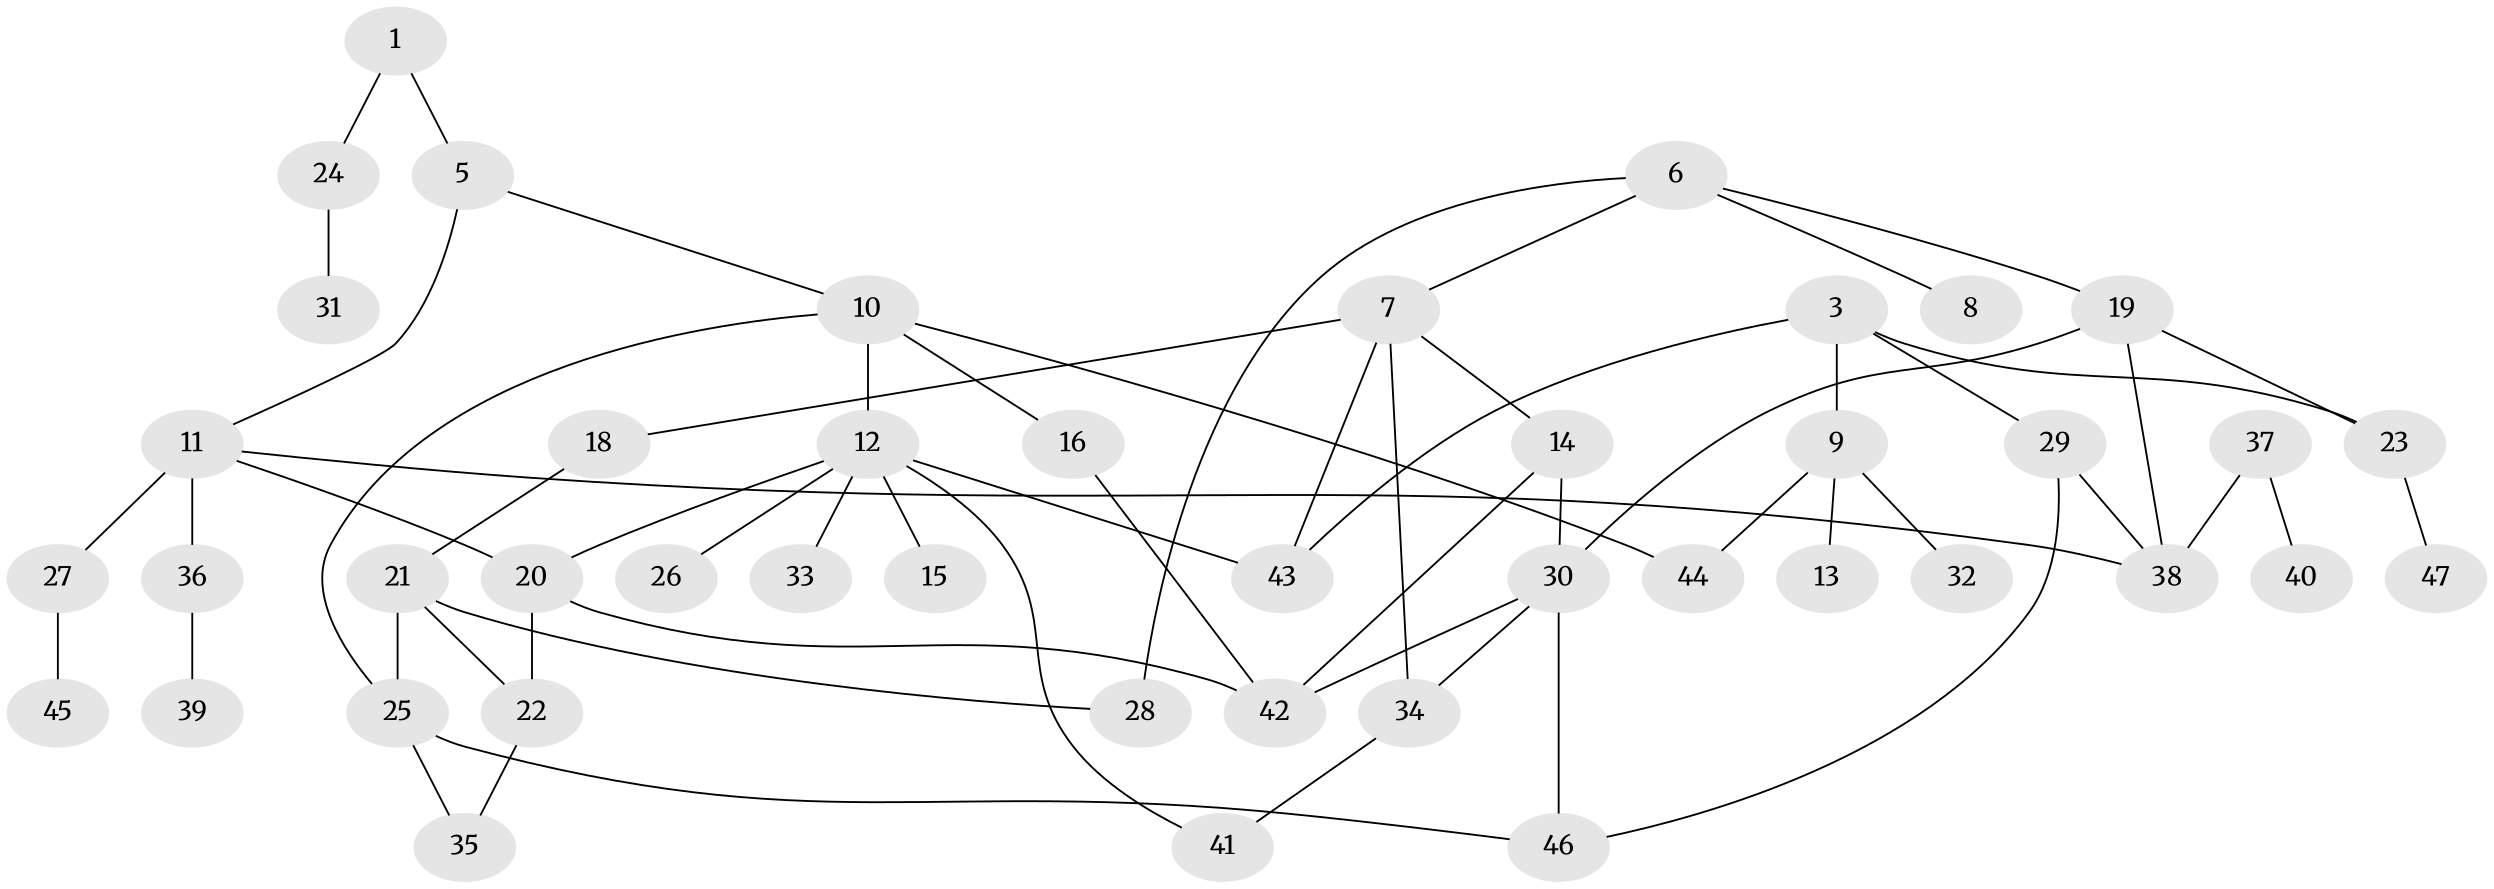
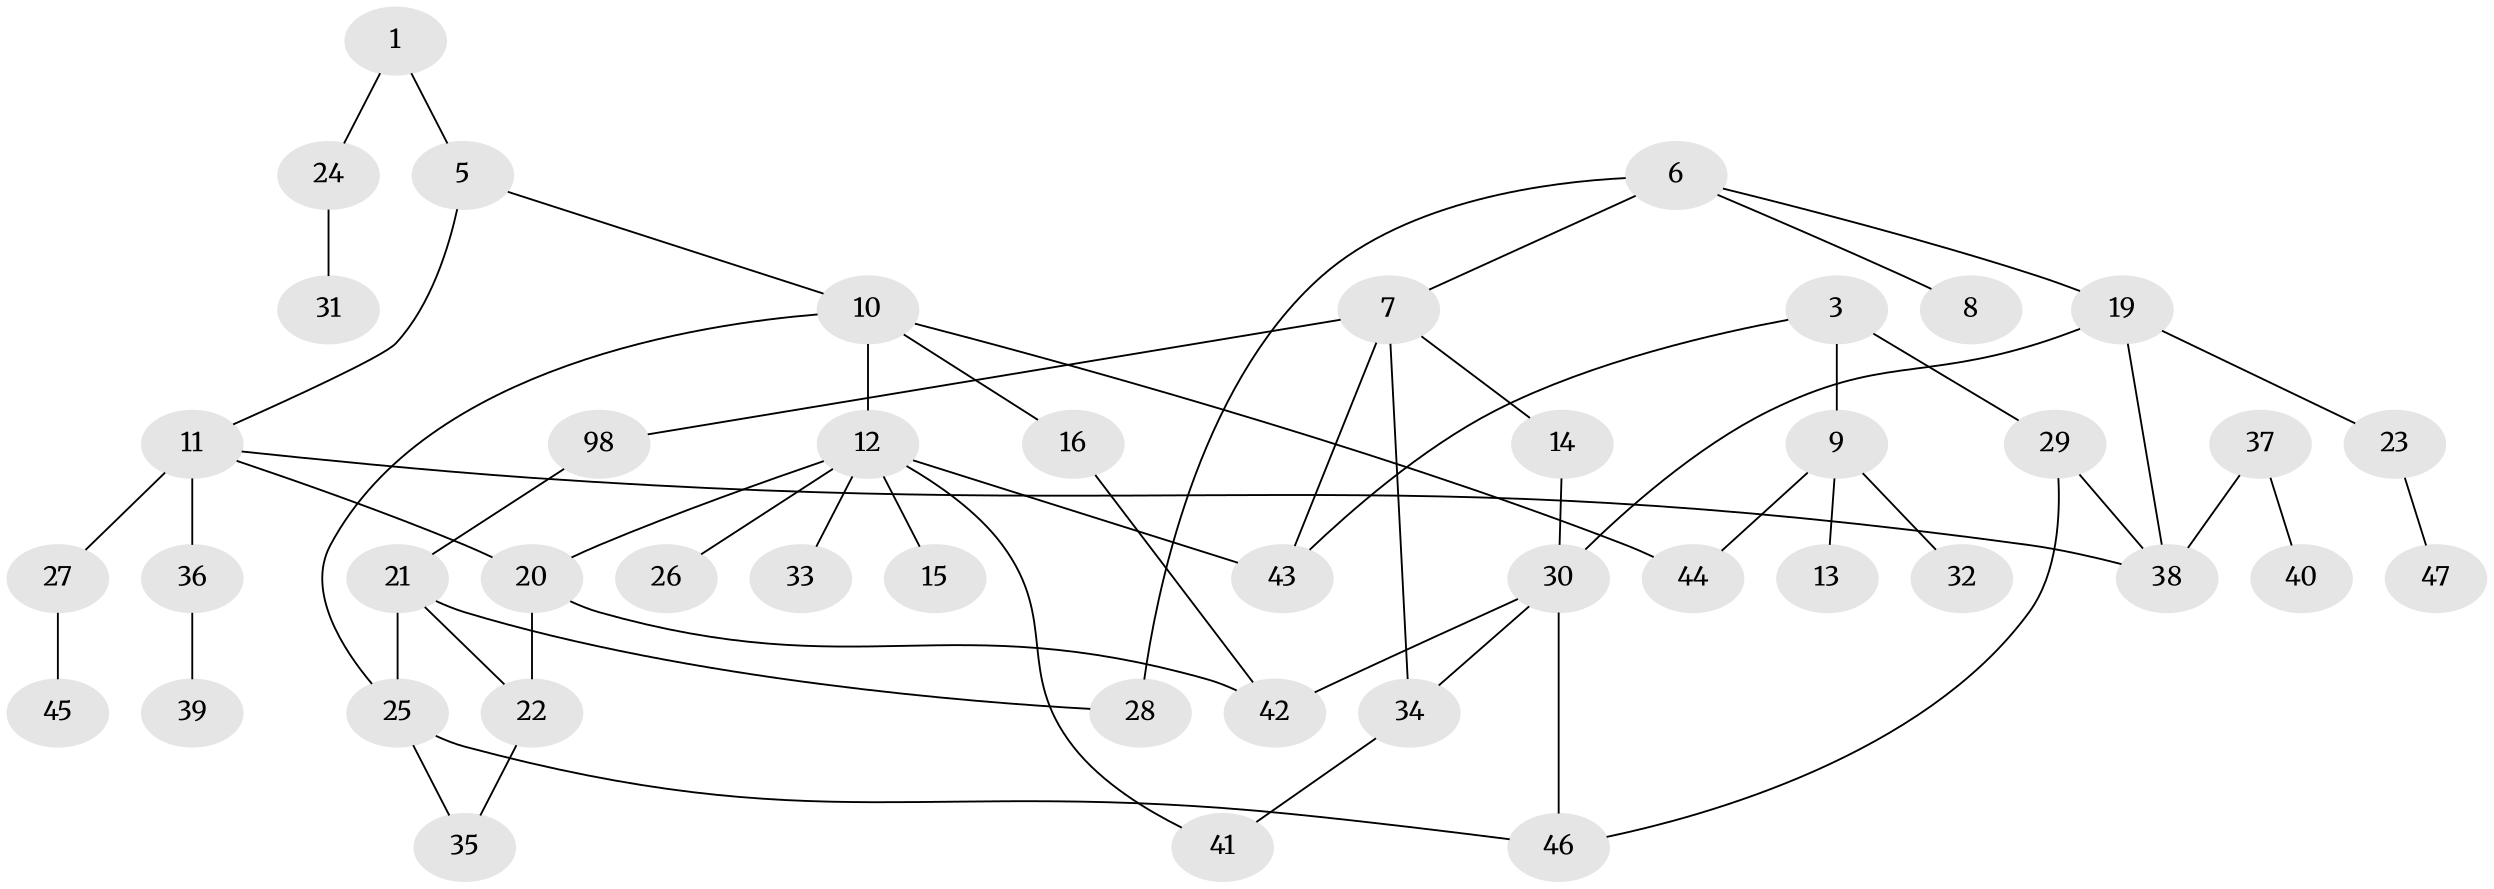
edge "3" -- "23": removed
node "18": label "18" -> "98"
edge "14" -- "42": removed
